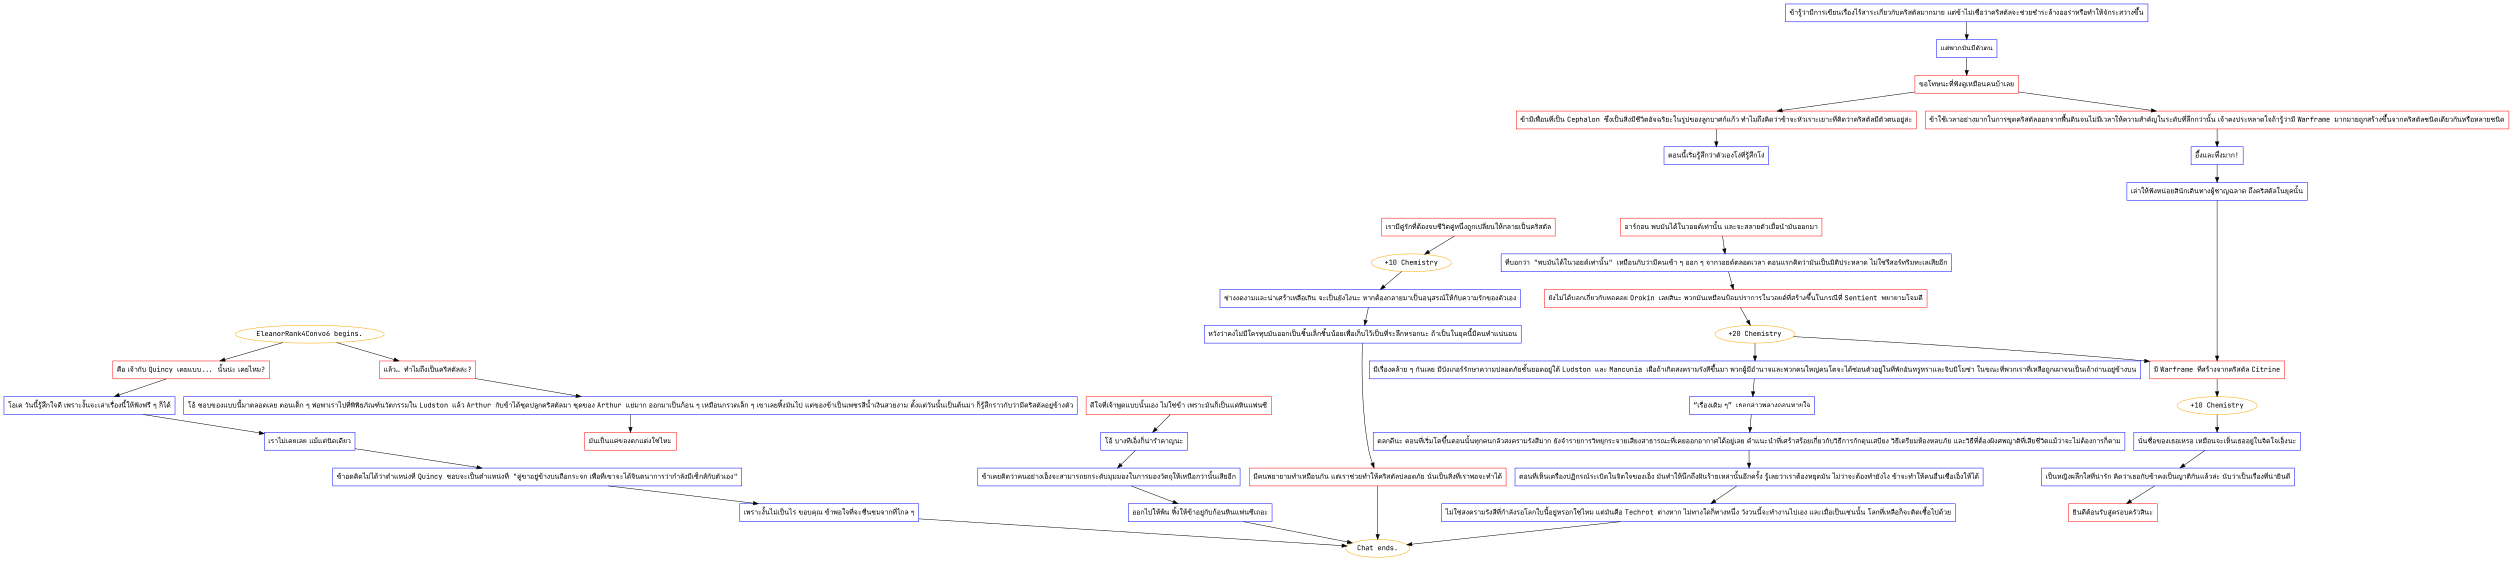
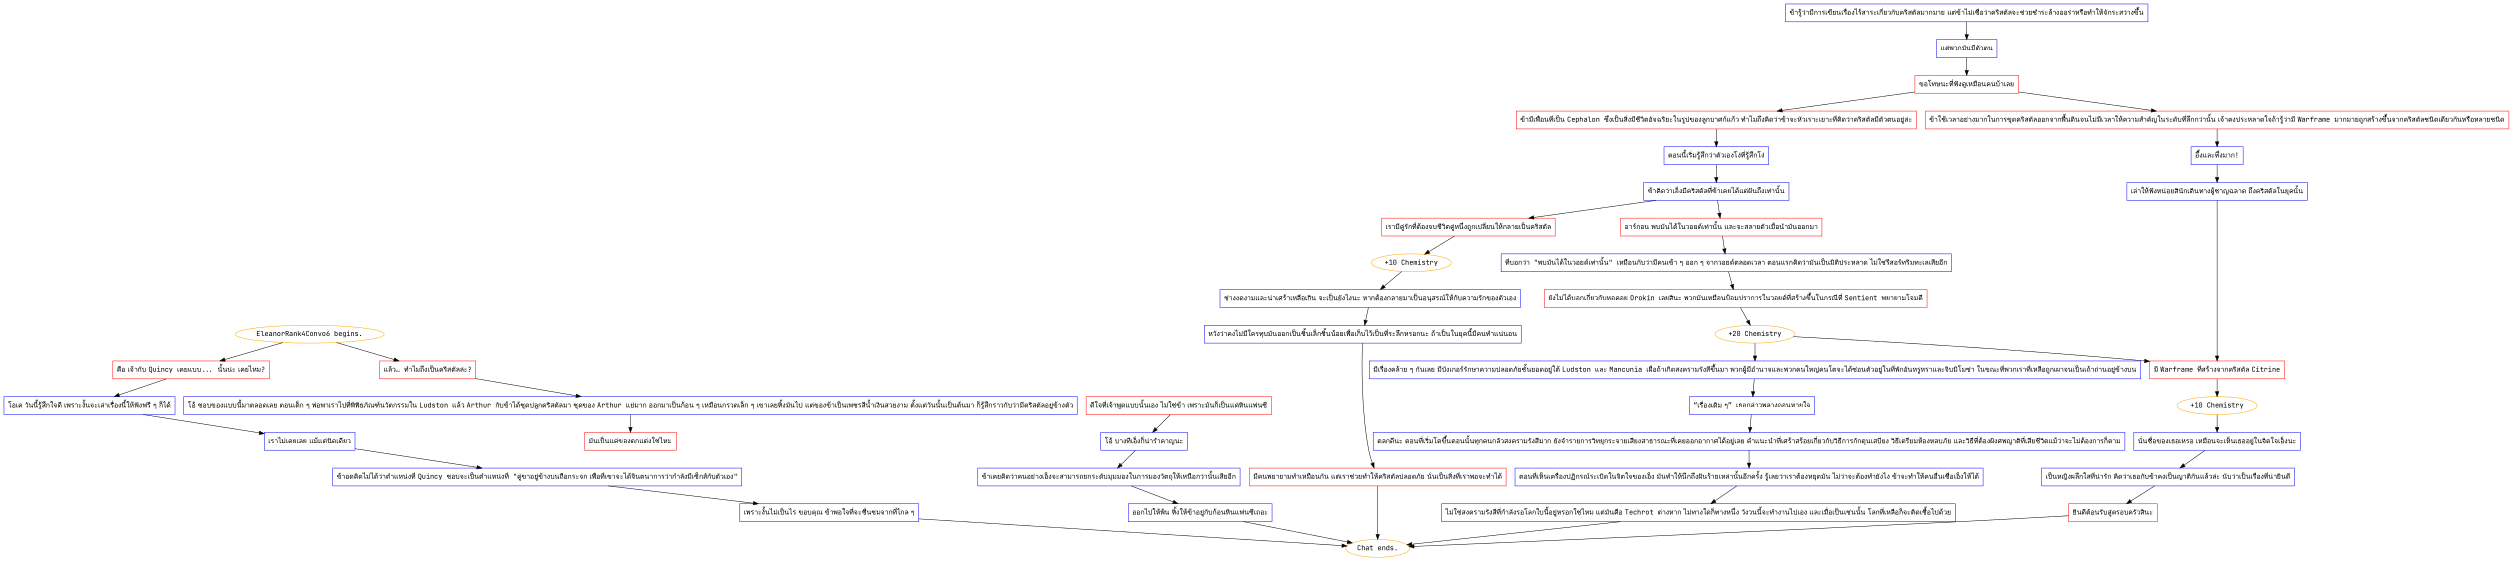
node "ข้าคิดว่าเอ็งมีคริสตัลที่ข้าเคยได้แต่ฝันถึงเท่านั้น": added
edge "ยินดีต้อนรับสู่ครอบครัวสินะ" -> "Chat ends.": added
